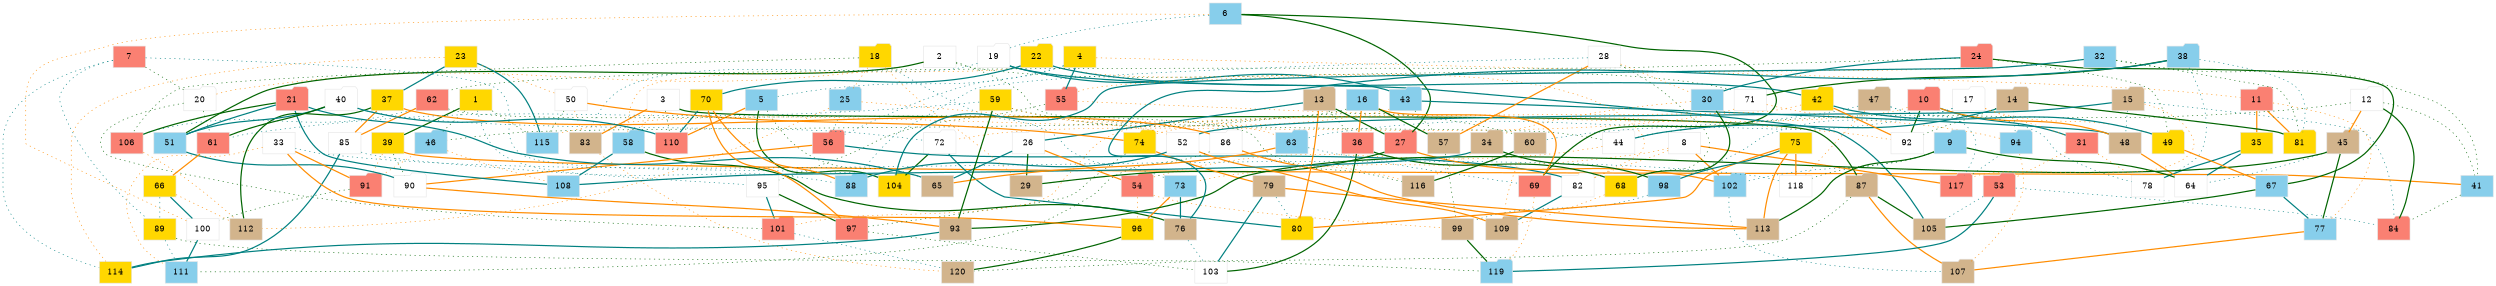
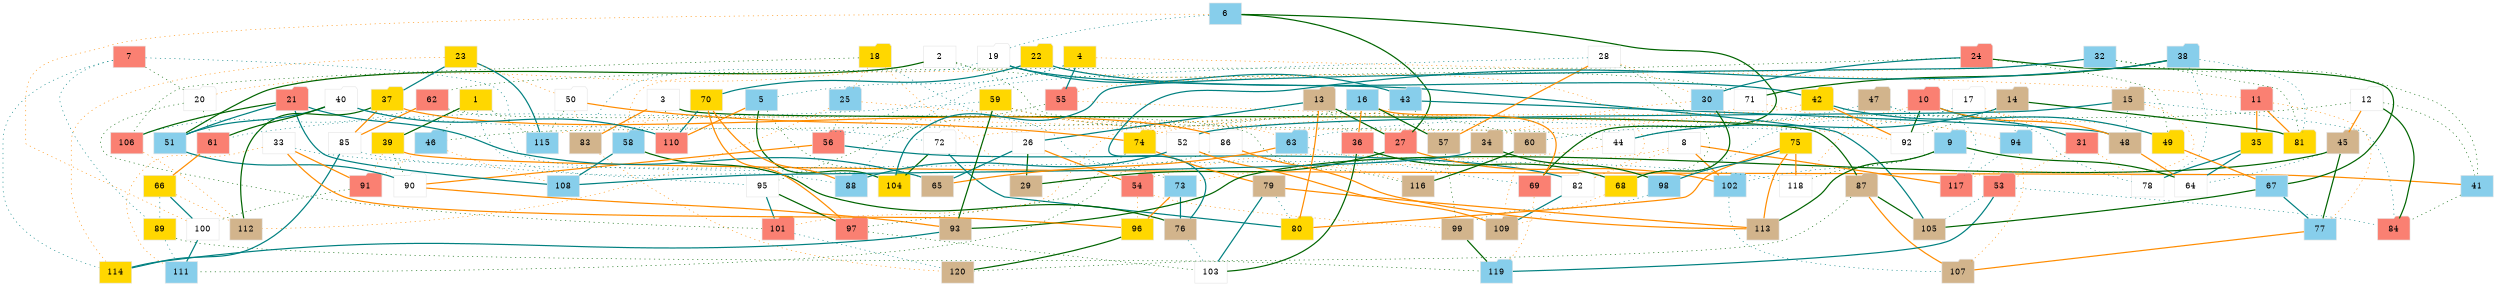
node "37": shape box -> folder
